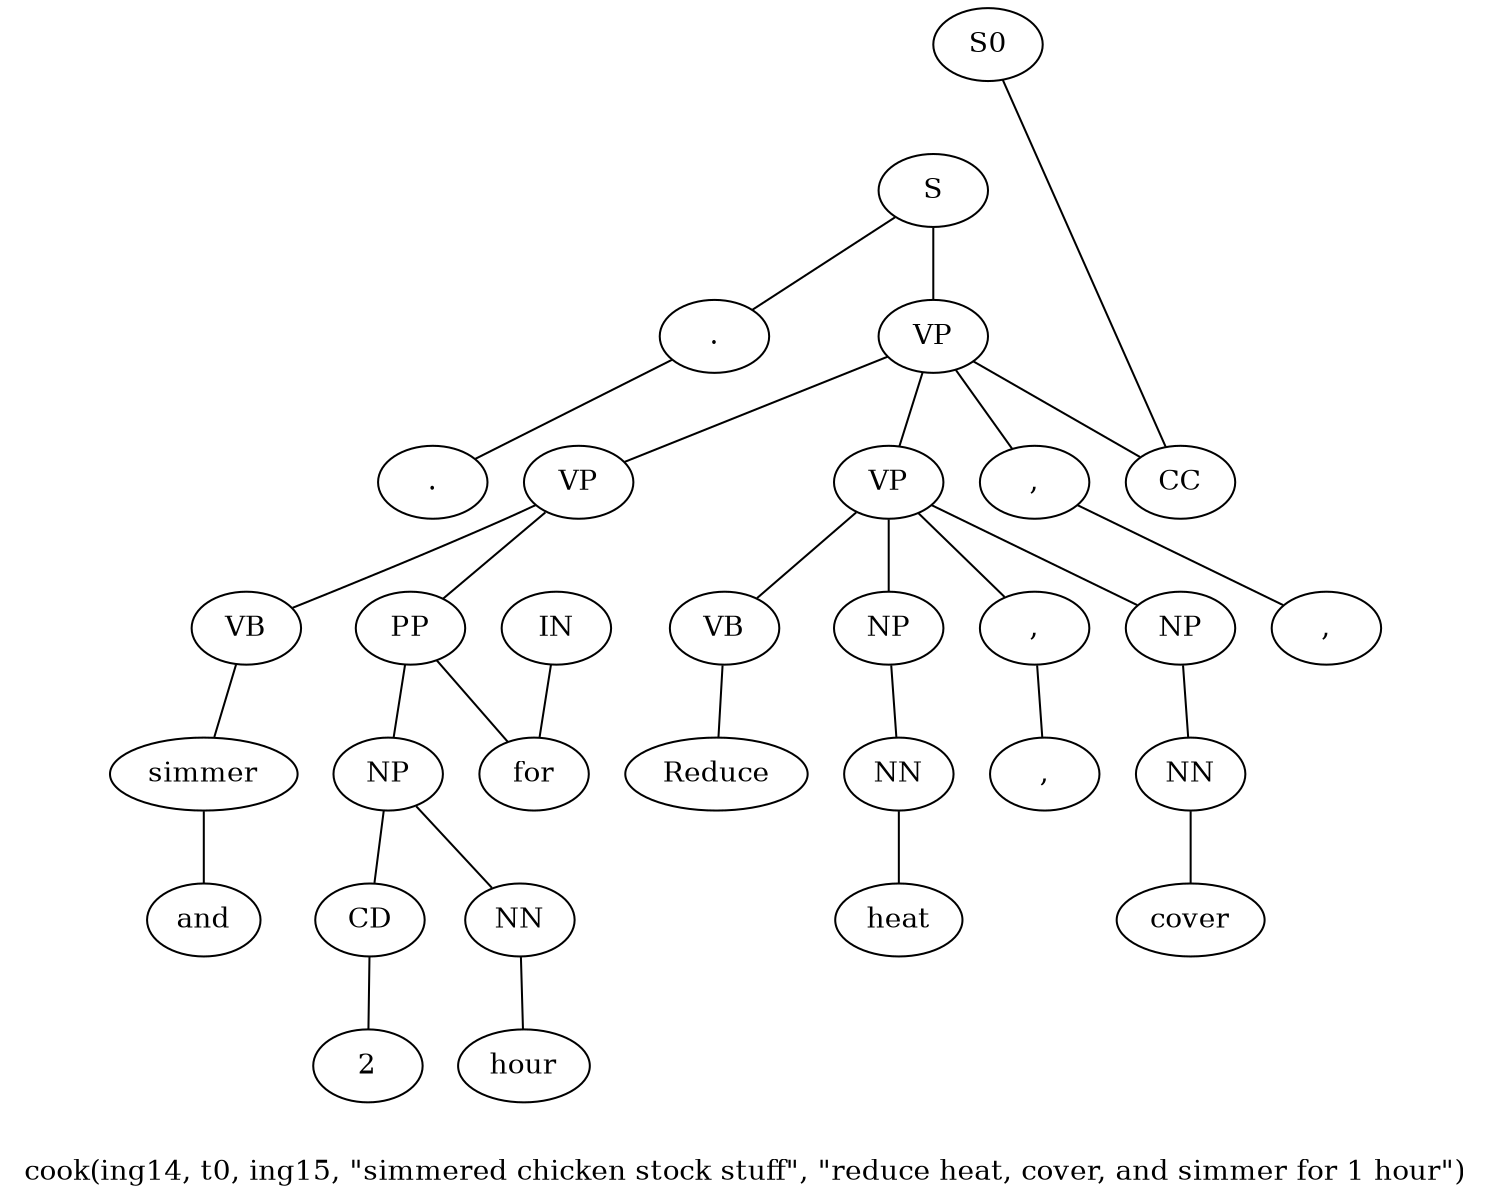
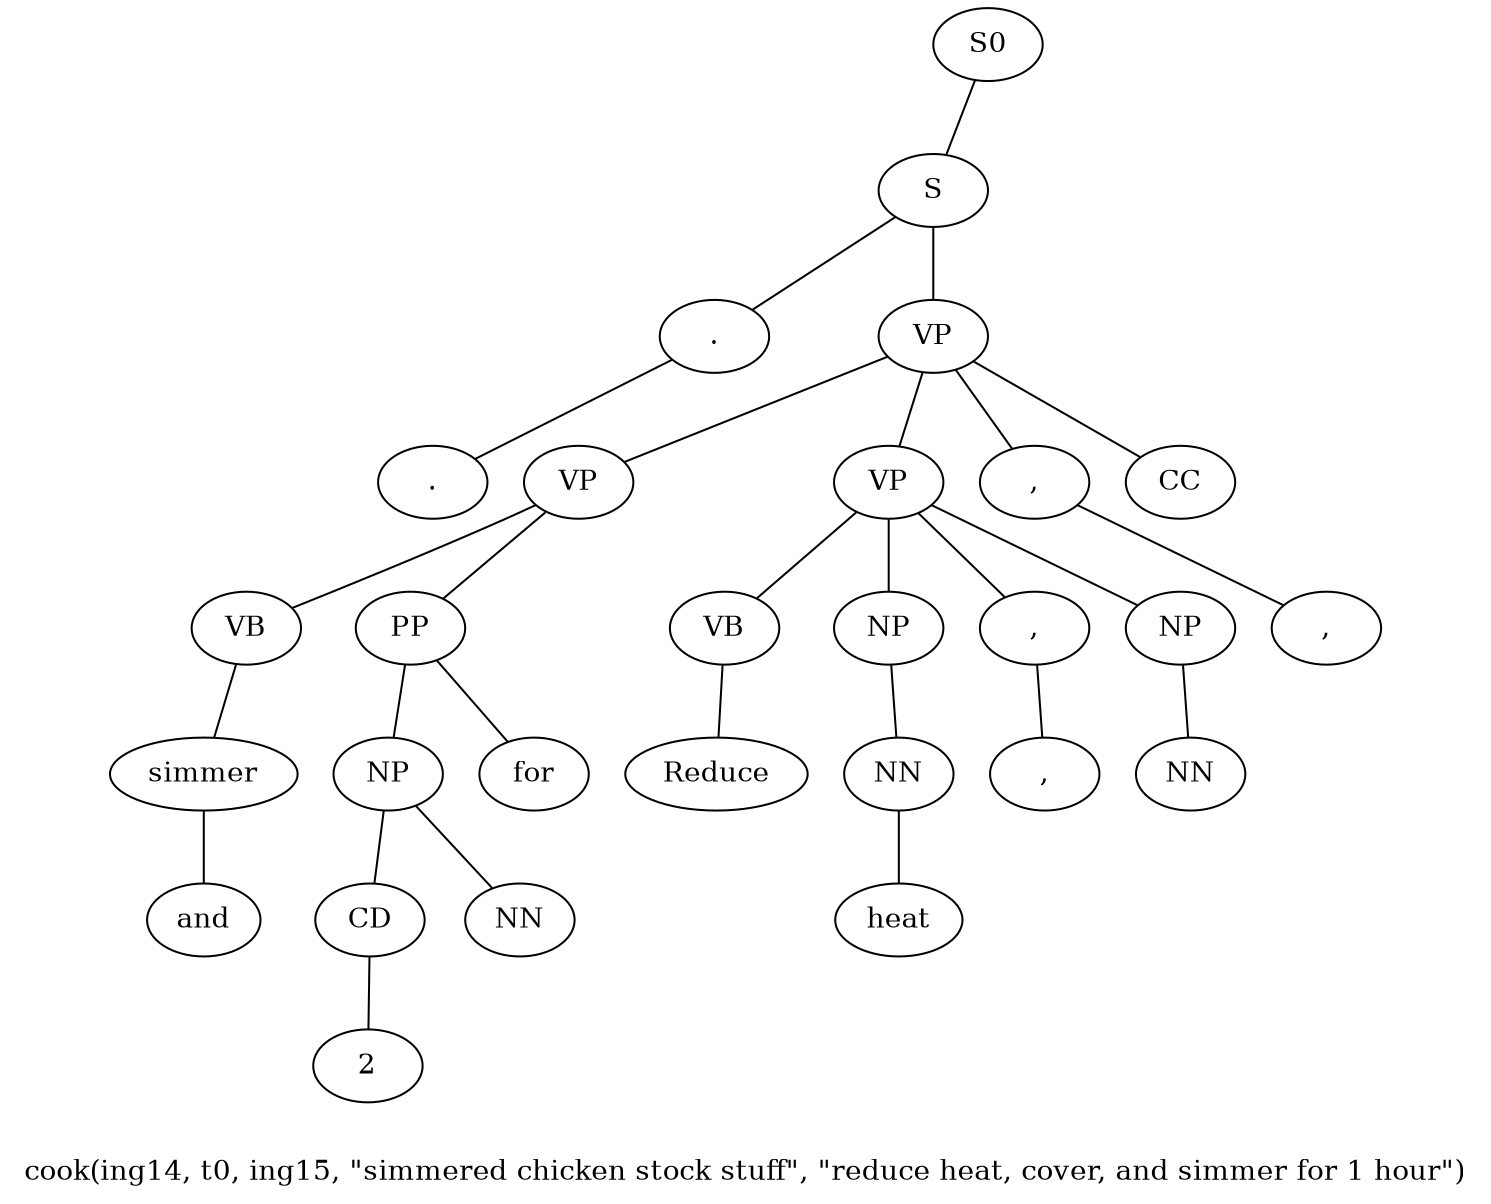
edge "S0" -- "CC": now "S0" -- "S"
node "IN": removed
node "cover": removed
node "hour": removed
